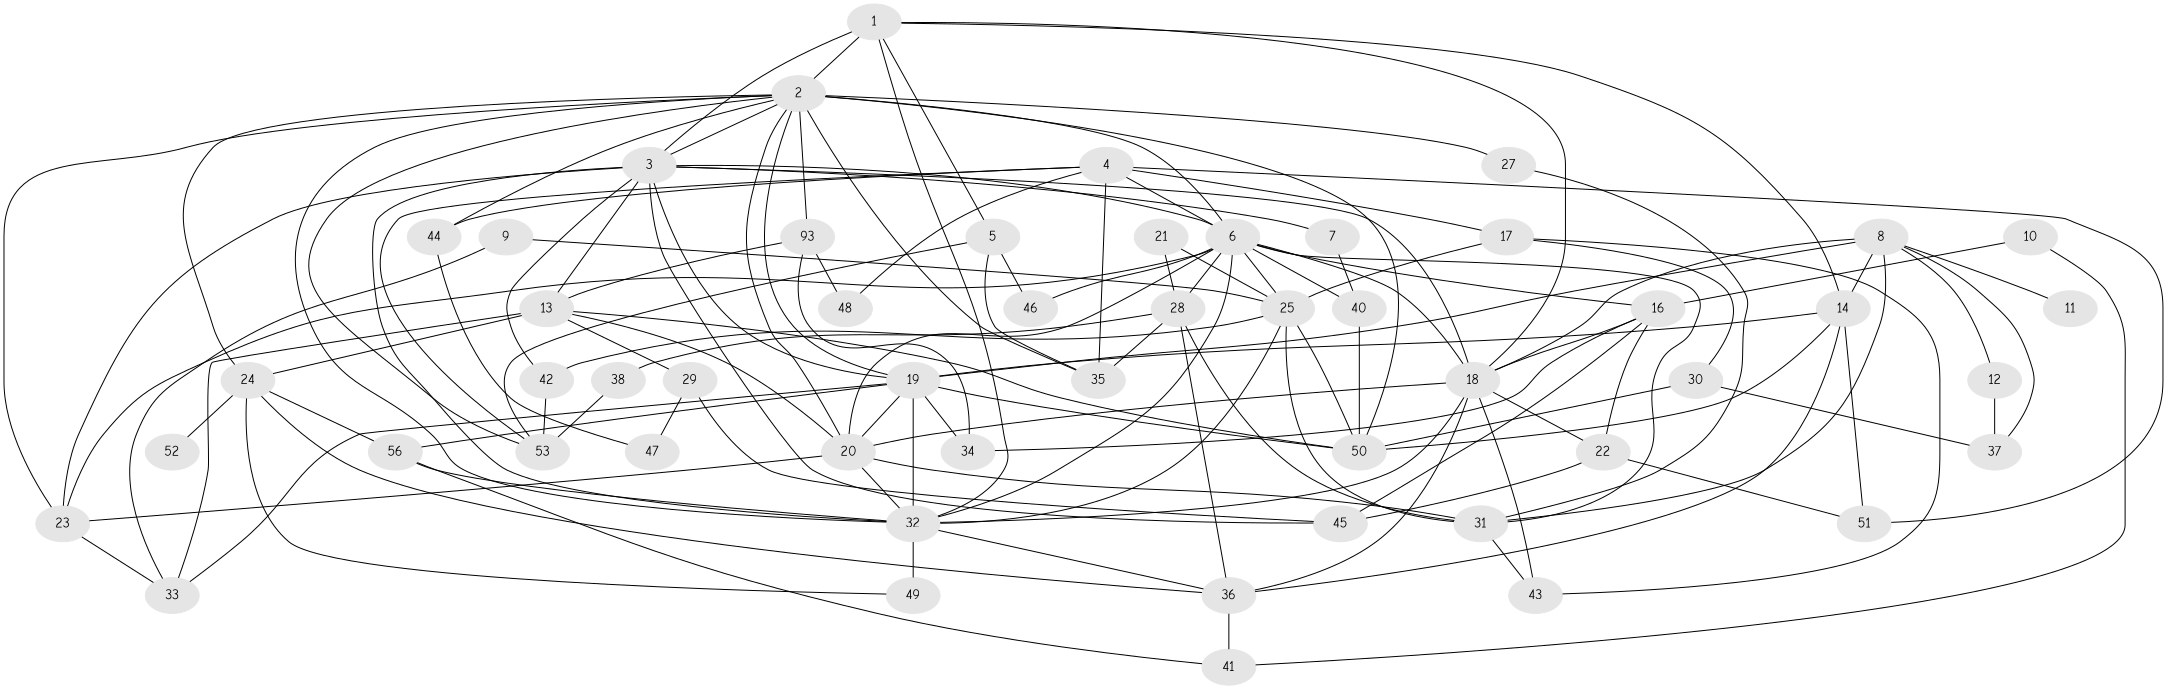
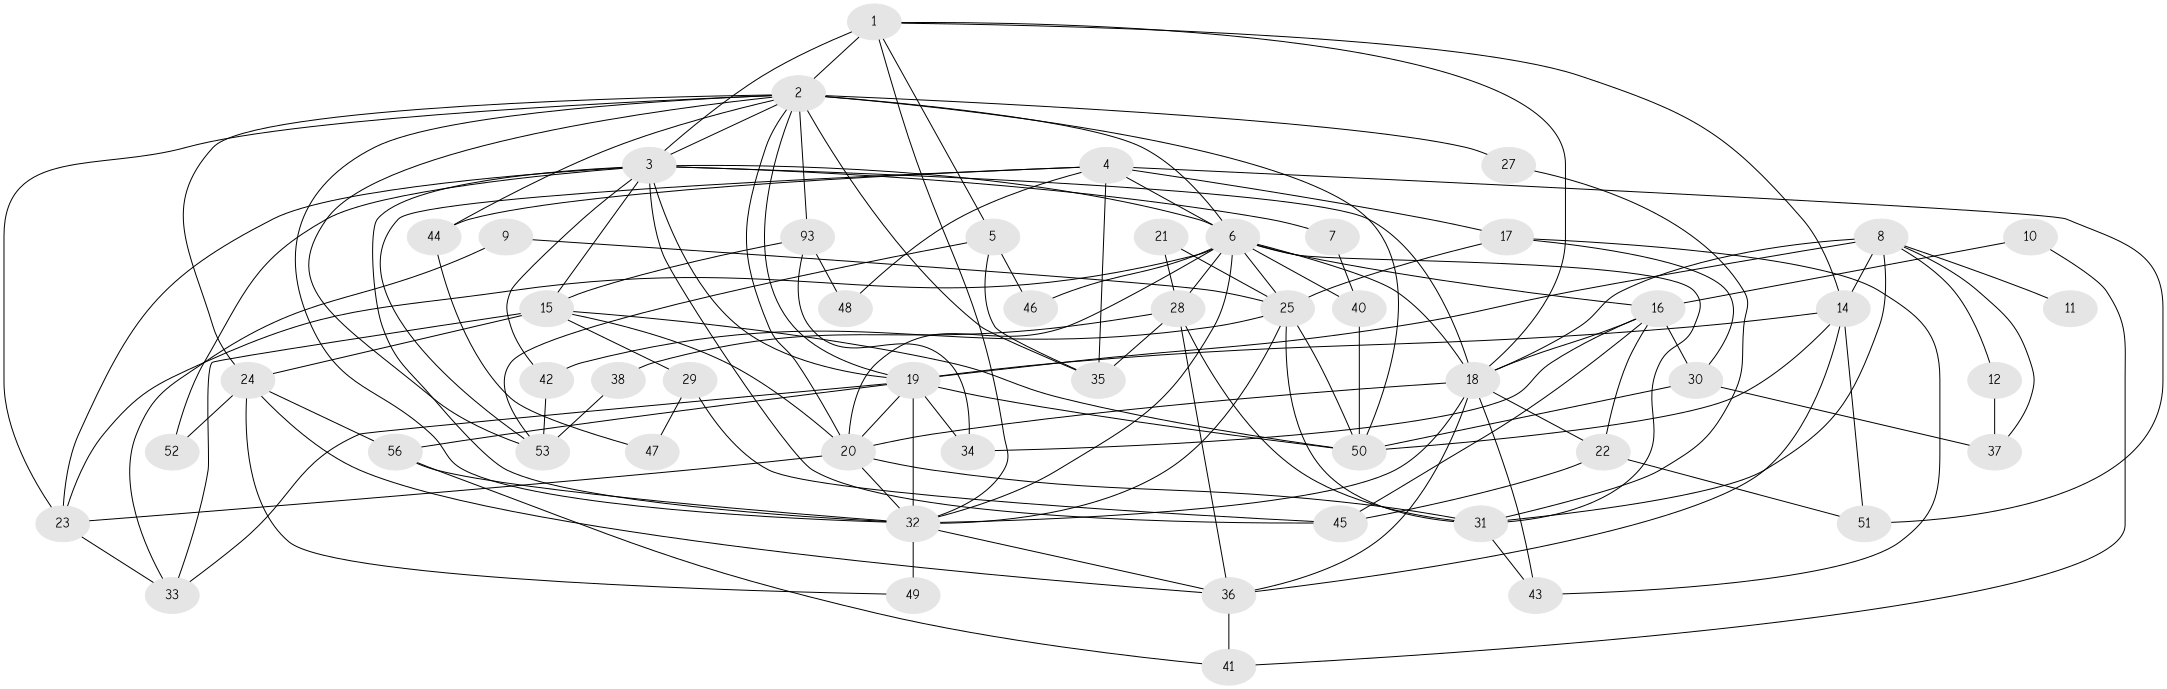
edge "3" -- "52": added
node "13": label "13" -> "15"
edge "16" -- "30": added
